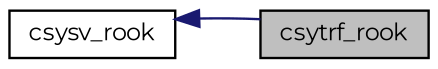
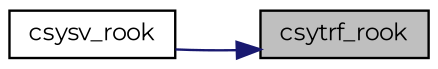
edge "csytrf_rook" -> "csysv_rook": reversed
